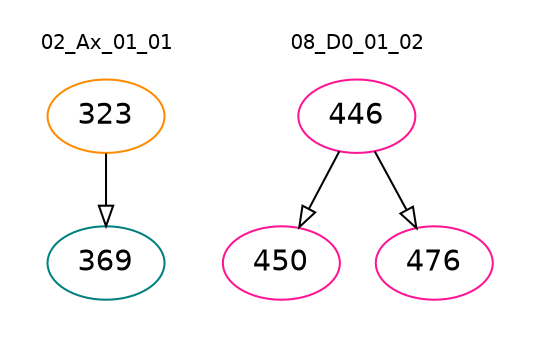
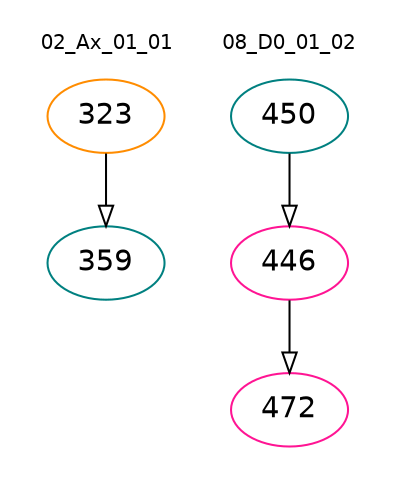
edge "446" -> "450": reversed
node "369": label "369" -> "359"
node "450": color deeppink -> teal
node "476": label "476" -> "472"
